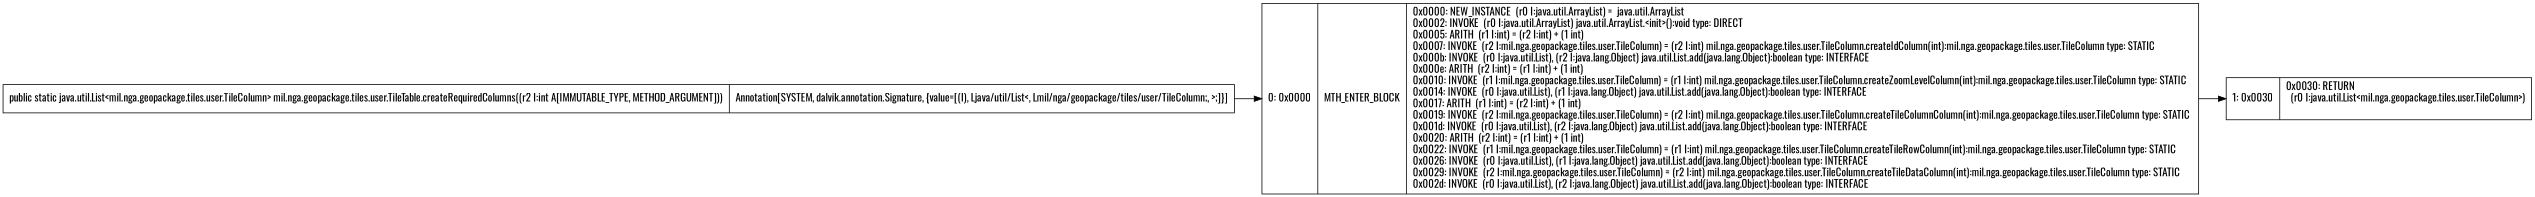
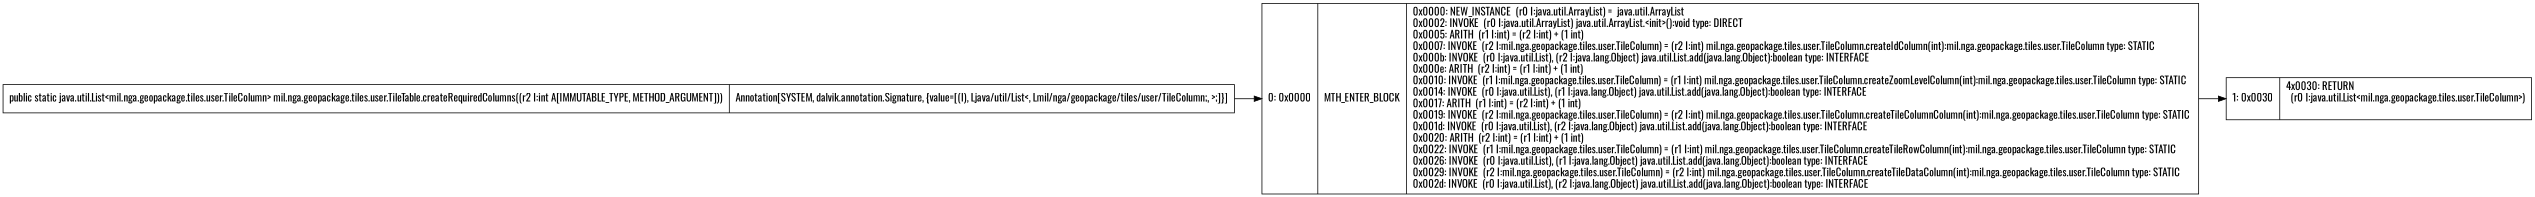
node "1: 0x0030": text "0x0030: RETURN" -> "4x0030: RETURN"
